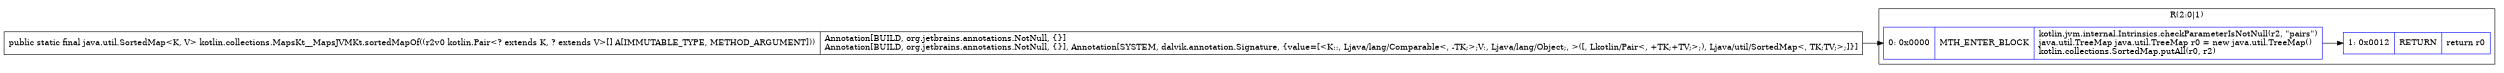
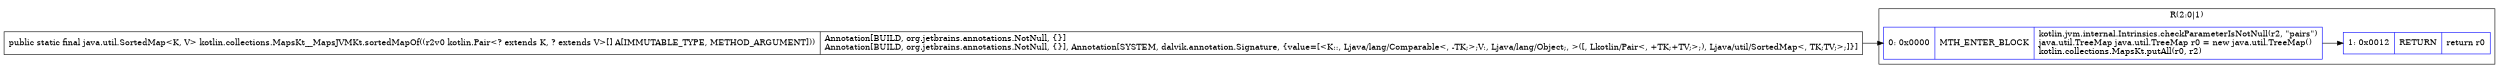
node "0: 0x0000": text "kotlin.collections.SortedMap.putAll(r0, r2)" -> "kotlin.collections.MapsKt.putAll(r0, r2)"
